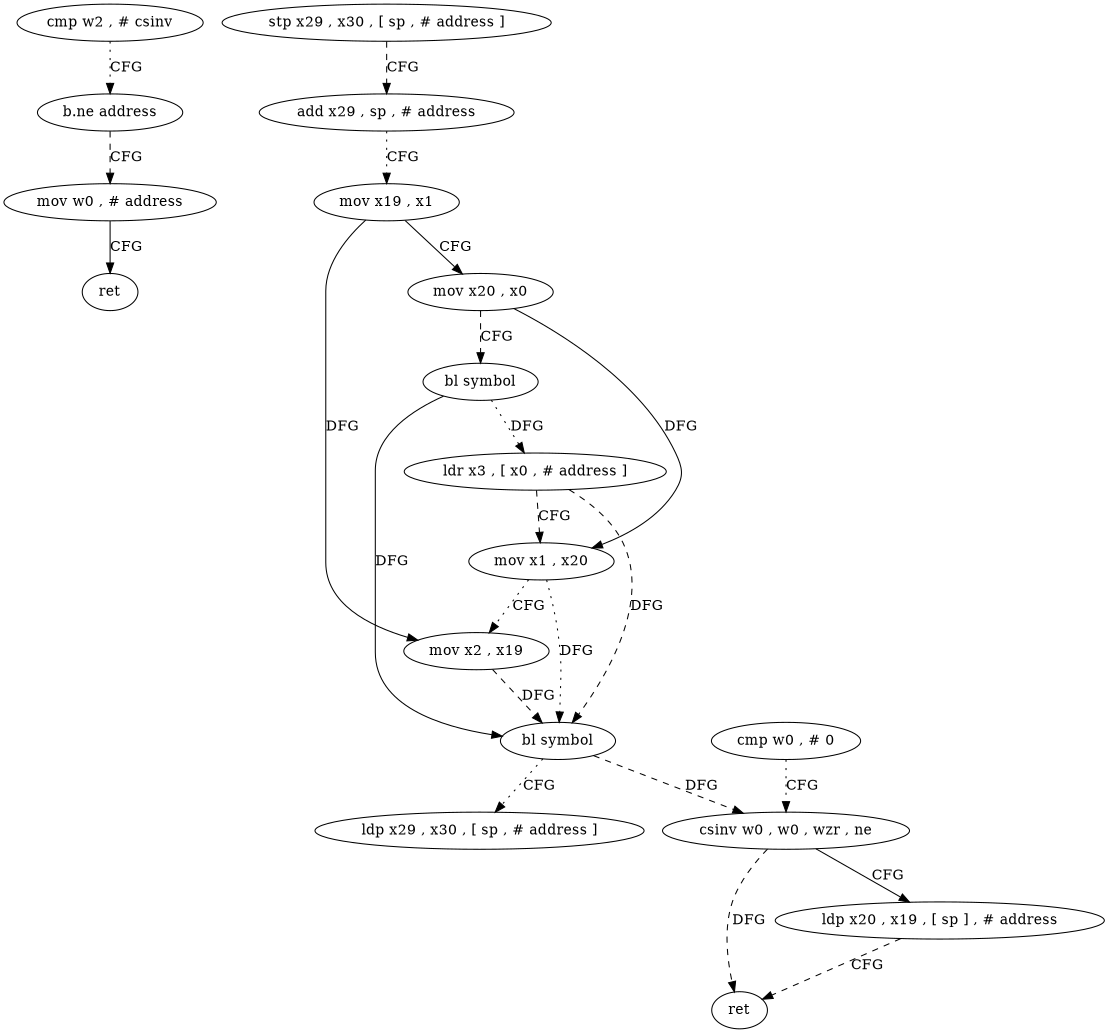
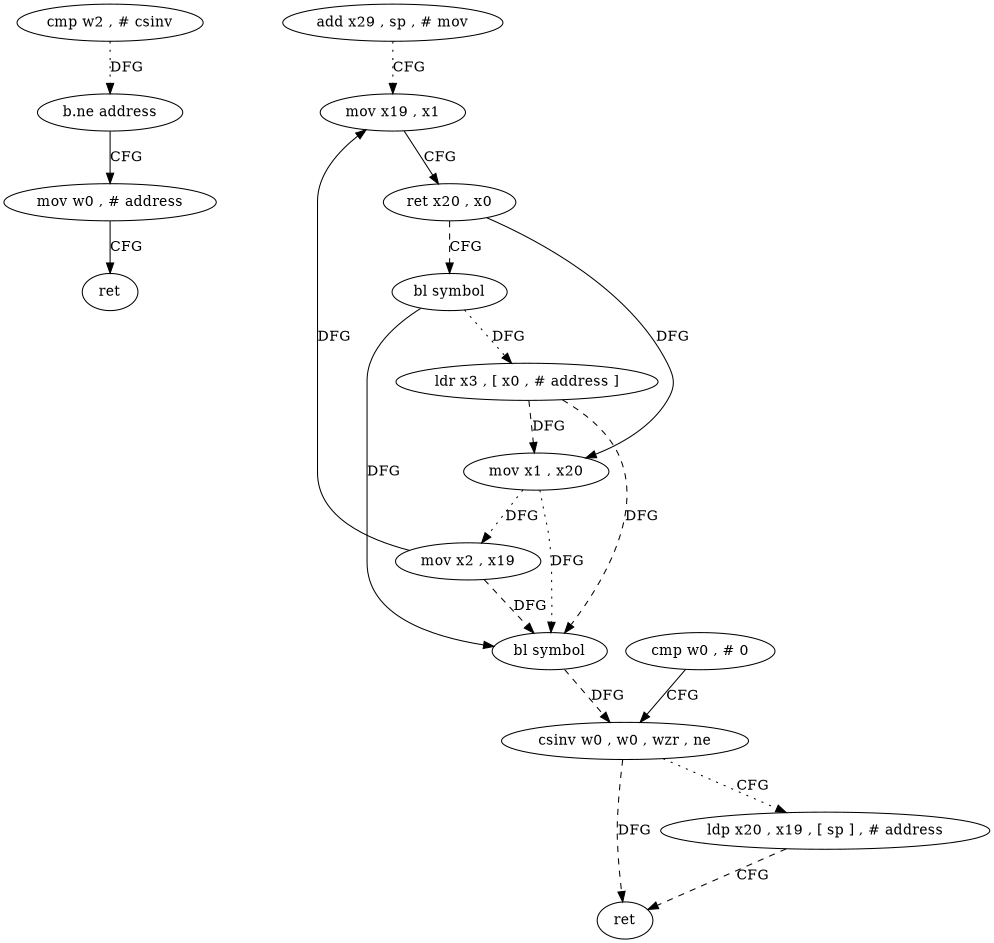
node "stp x29 , x30 , [ sp , # address ]": removed
edge "cmp w2 , # csinv" -> "b.ne address": label "CFG" -> "DFG"
node "add x29 , sp , # address": label "add x29 , sp , # address" -> "add x29 , sp , # mov"
edge "b.ne address" -> "mov w0 , # address": style dashed -> solid
node "mov x20 , x0": label "mov x20 , x0" -> "ret x20 , x0"
edge "mov x19 , x1" -> "mov x2 , x19": reversed
edge "ldr x3 , [ x0 , # address ]" -> "mov x1 , x20": label "CFG" -> "DFG"
edge "mov x1 , x20" -> "mov x2 , x19": label "CFG" -> "DFG"
edge "cmp w0 , # 0" -> "csinv w0 , w0 , wzr , ne": style dotted -> solid
node "ldp x29 , x30 , [ sp , # address ]": removed
edge "csinv w0 , w0 , wzr , ne" -> "ldp x20 , x19 , [ sp ] , # address": style solid -> dotted
